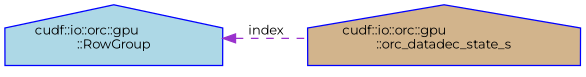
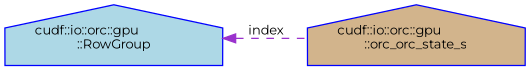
node "cudf::io::orc::gpu ::orc_datadec_state_s": label "cudf::io::orc::gpu ::orc_datadec_state_s" -> "cudf::io::orc::gpu ::orc_orc_state_s"
